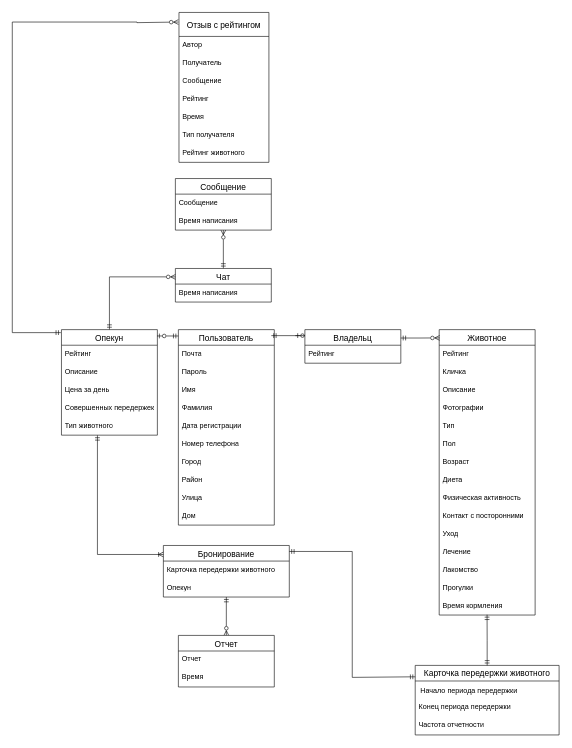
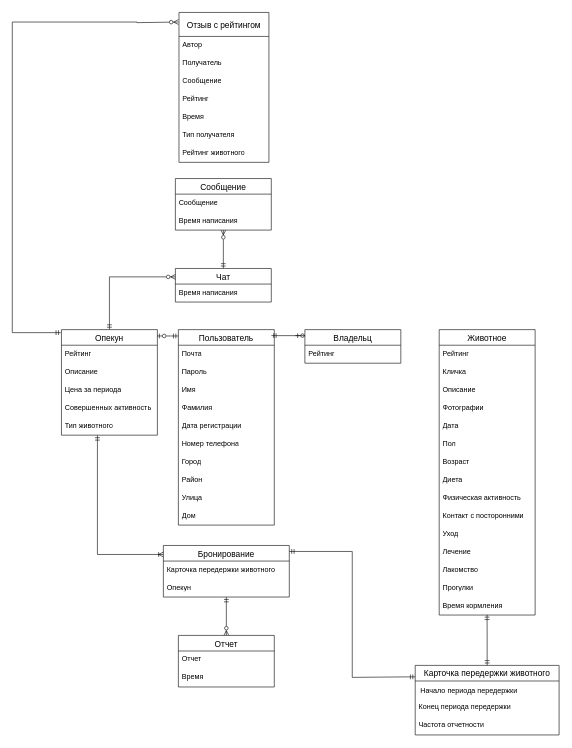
edge "Владельц" -- "Животное": removed
node "Цена за день": label "Цена за день" -> "Цена за периода"
node "Совершенных передержек": label "Совершенных передержек" -> "Совершенных активность"
node "Тип": label "Тип" -> "Дата"
